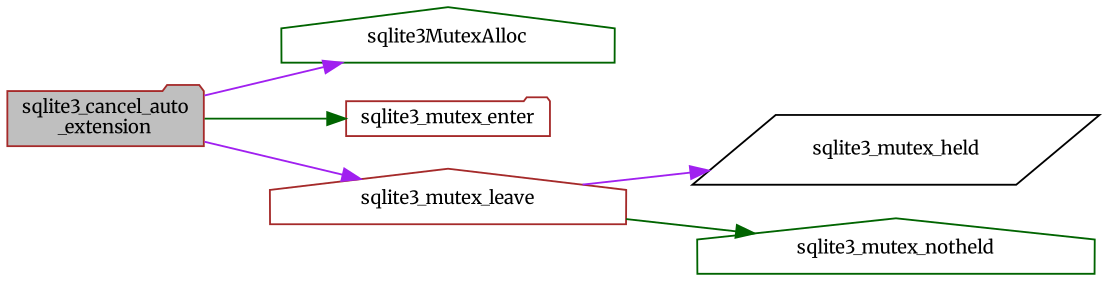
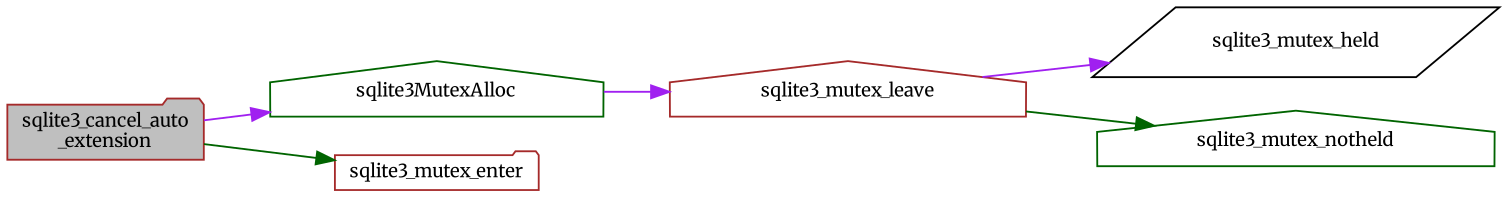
edge "sqlite3_cancel_auto _extension" -> "sqlite3_mutex_leave": now "sqlite3MutexAlloc" -> "sqlite3_mutex_leave"
